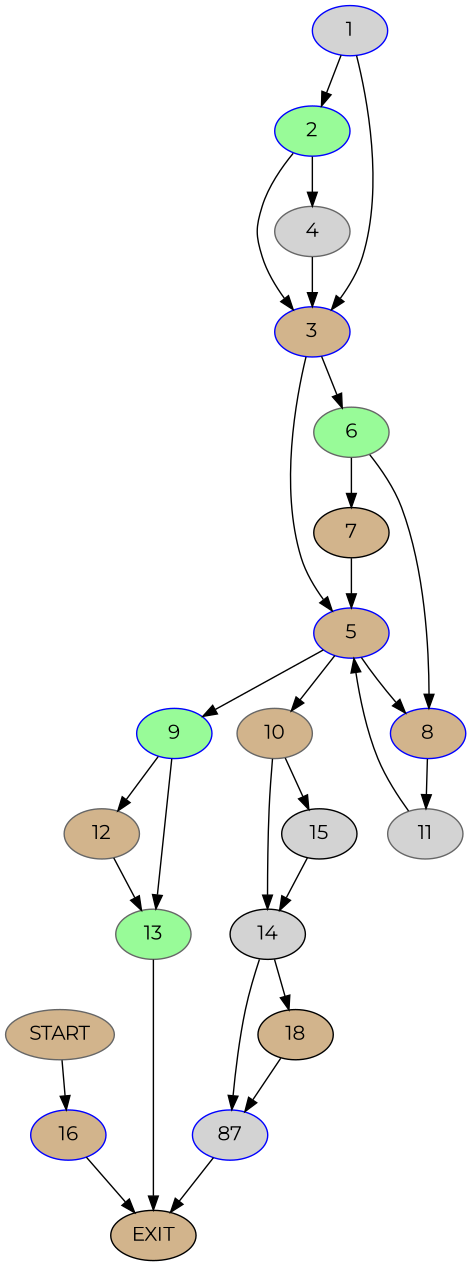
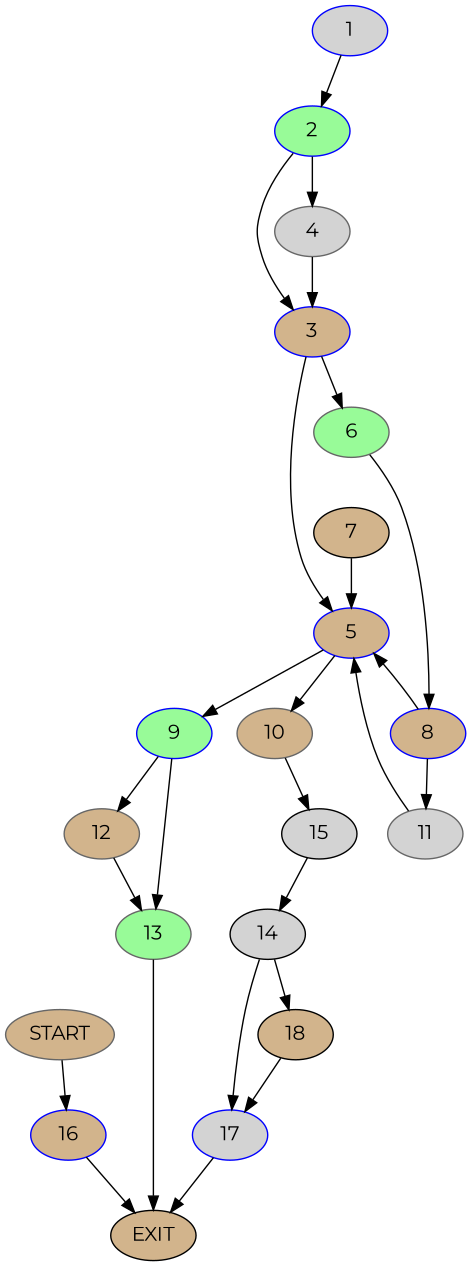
edge "1" -> "3": removed
edge "6" -> "7": removed
edge "5" -> "8": reversed
edge "10" -> "14": removed
node "87": label "87" -> "17"
